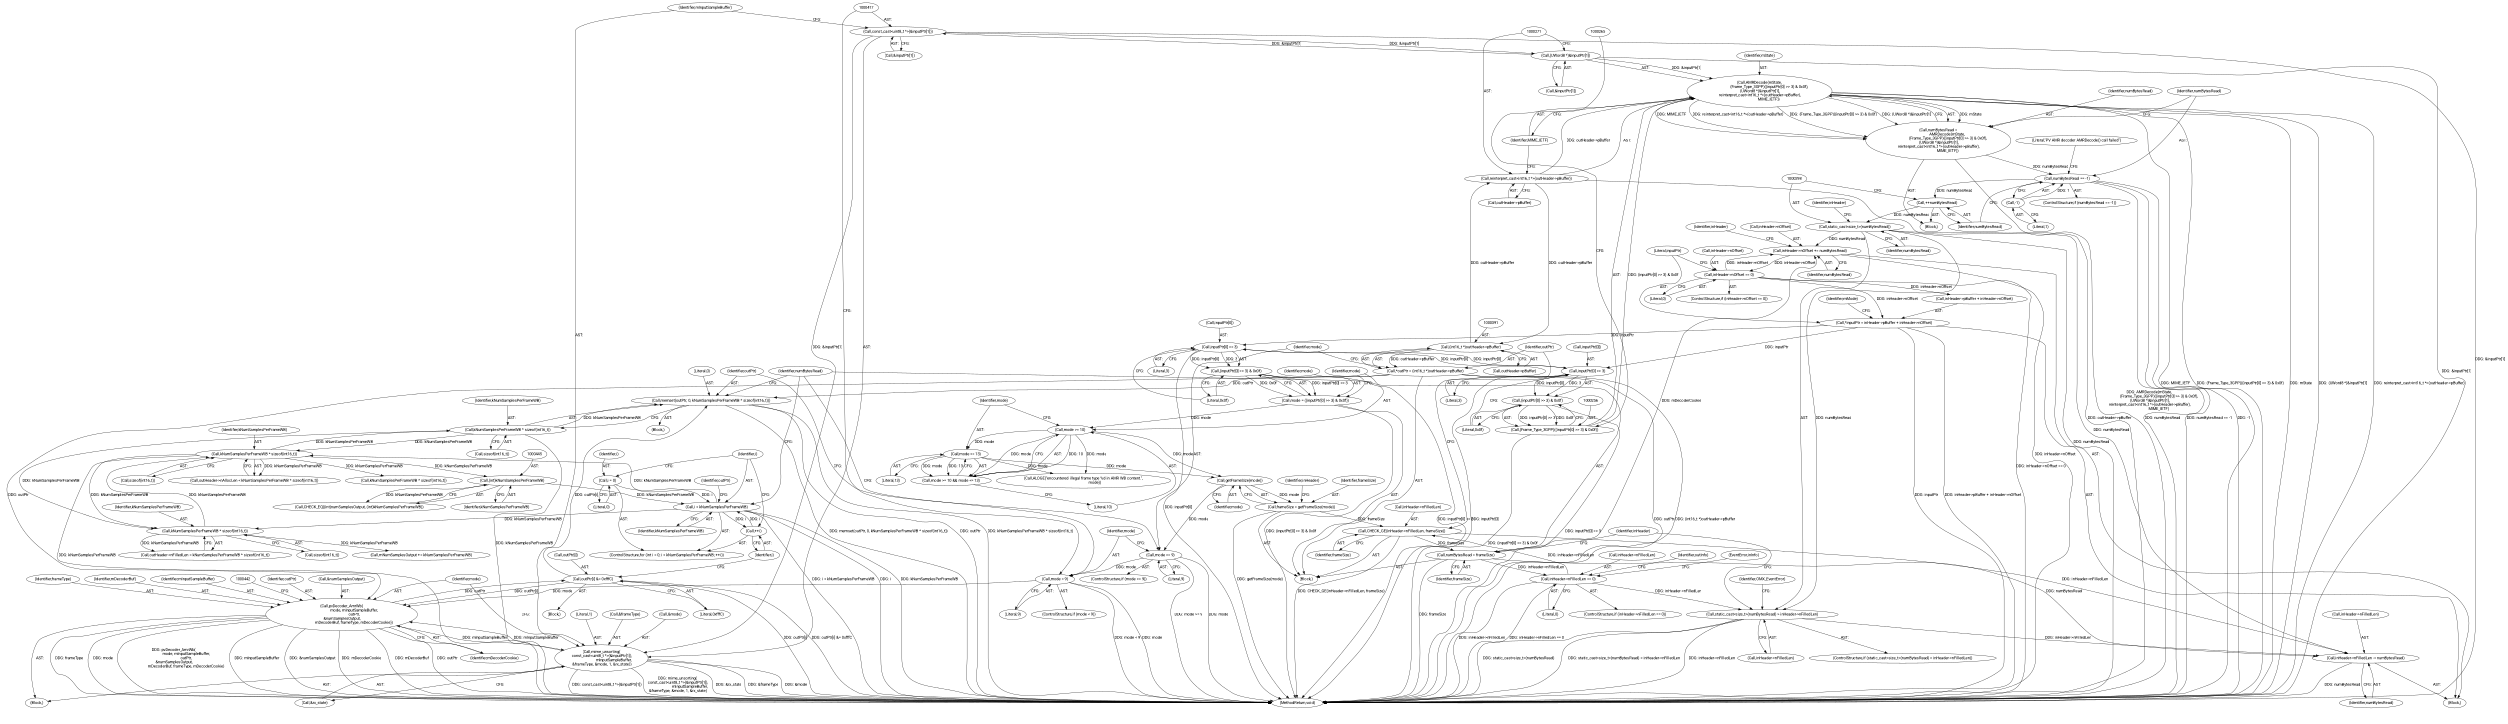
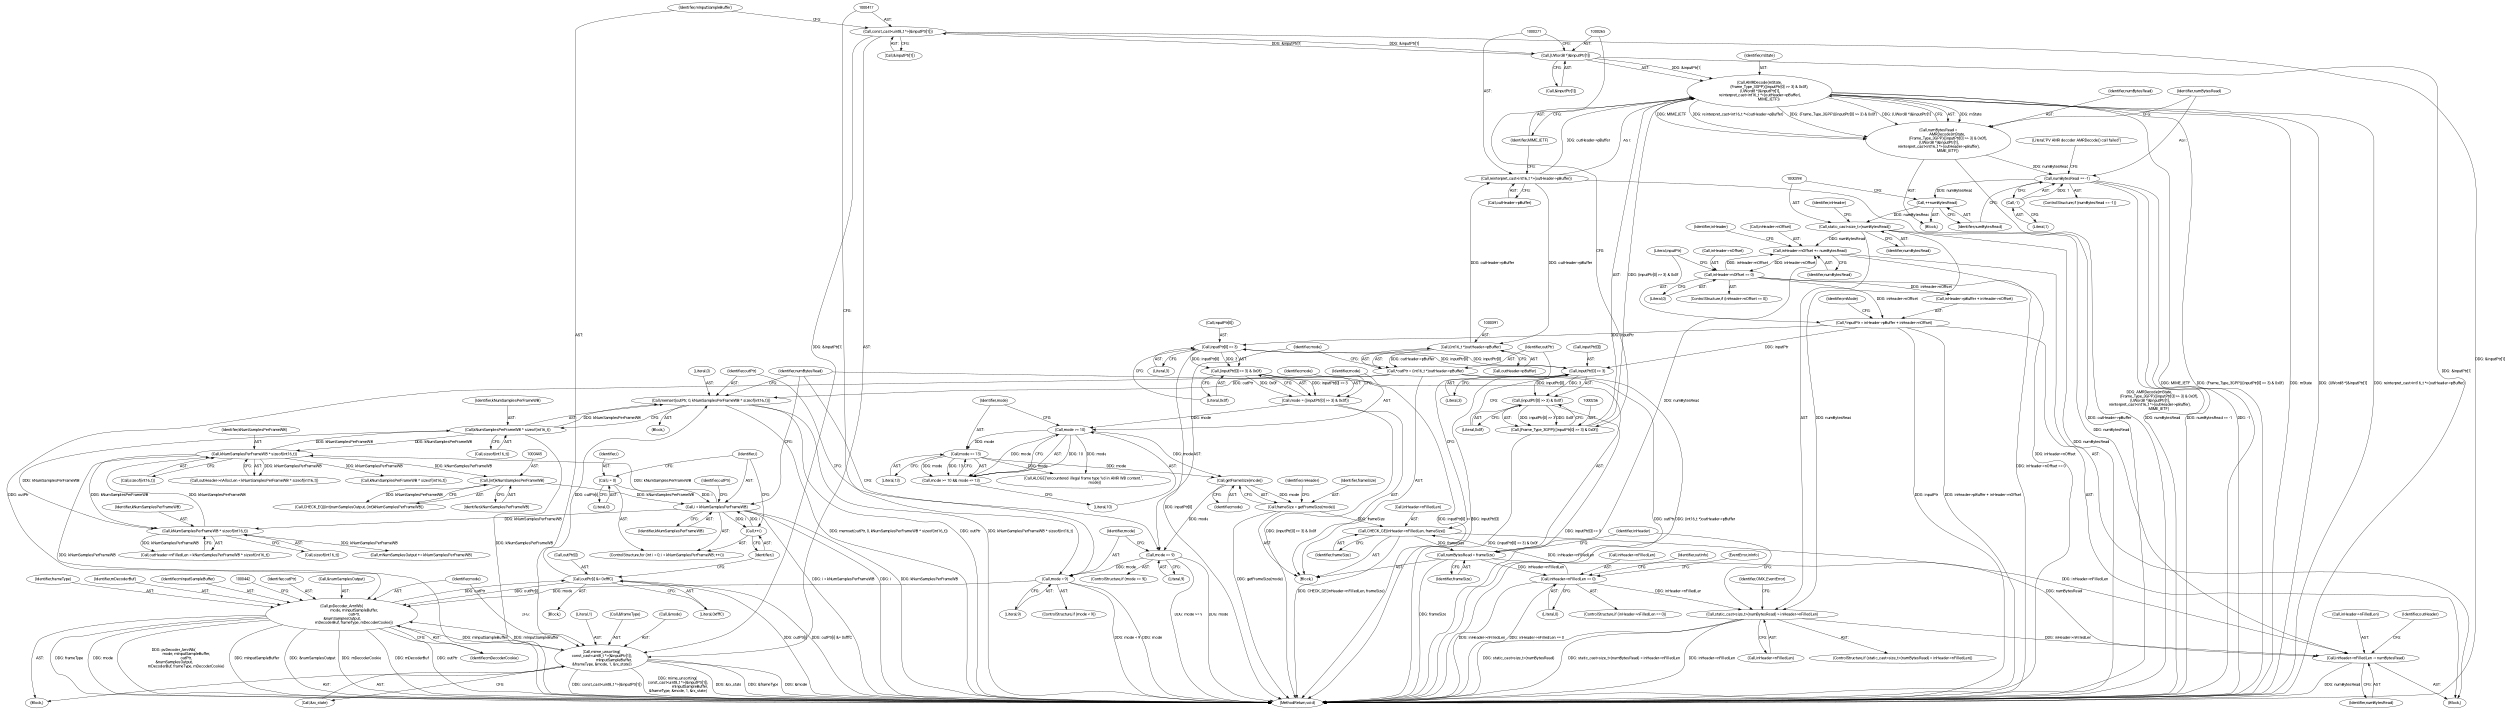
edge "1000265" -> "(Call,(UWord8 *)&inputPtr[1])": added, label "AST:"
edge "(Call,numBytesRead = frameSize)" -> "(Call,inHeader->nOffset += numBytesRead)": label "DDG: mDecoderCookie" -> "DDG: numBytesRead"
node "(Identifier,outHeader)": added
